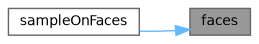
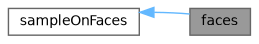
edge "sampleOnFaces" -> "faces": reversed
